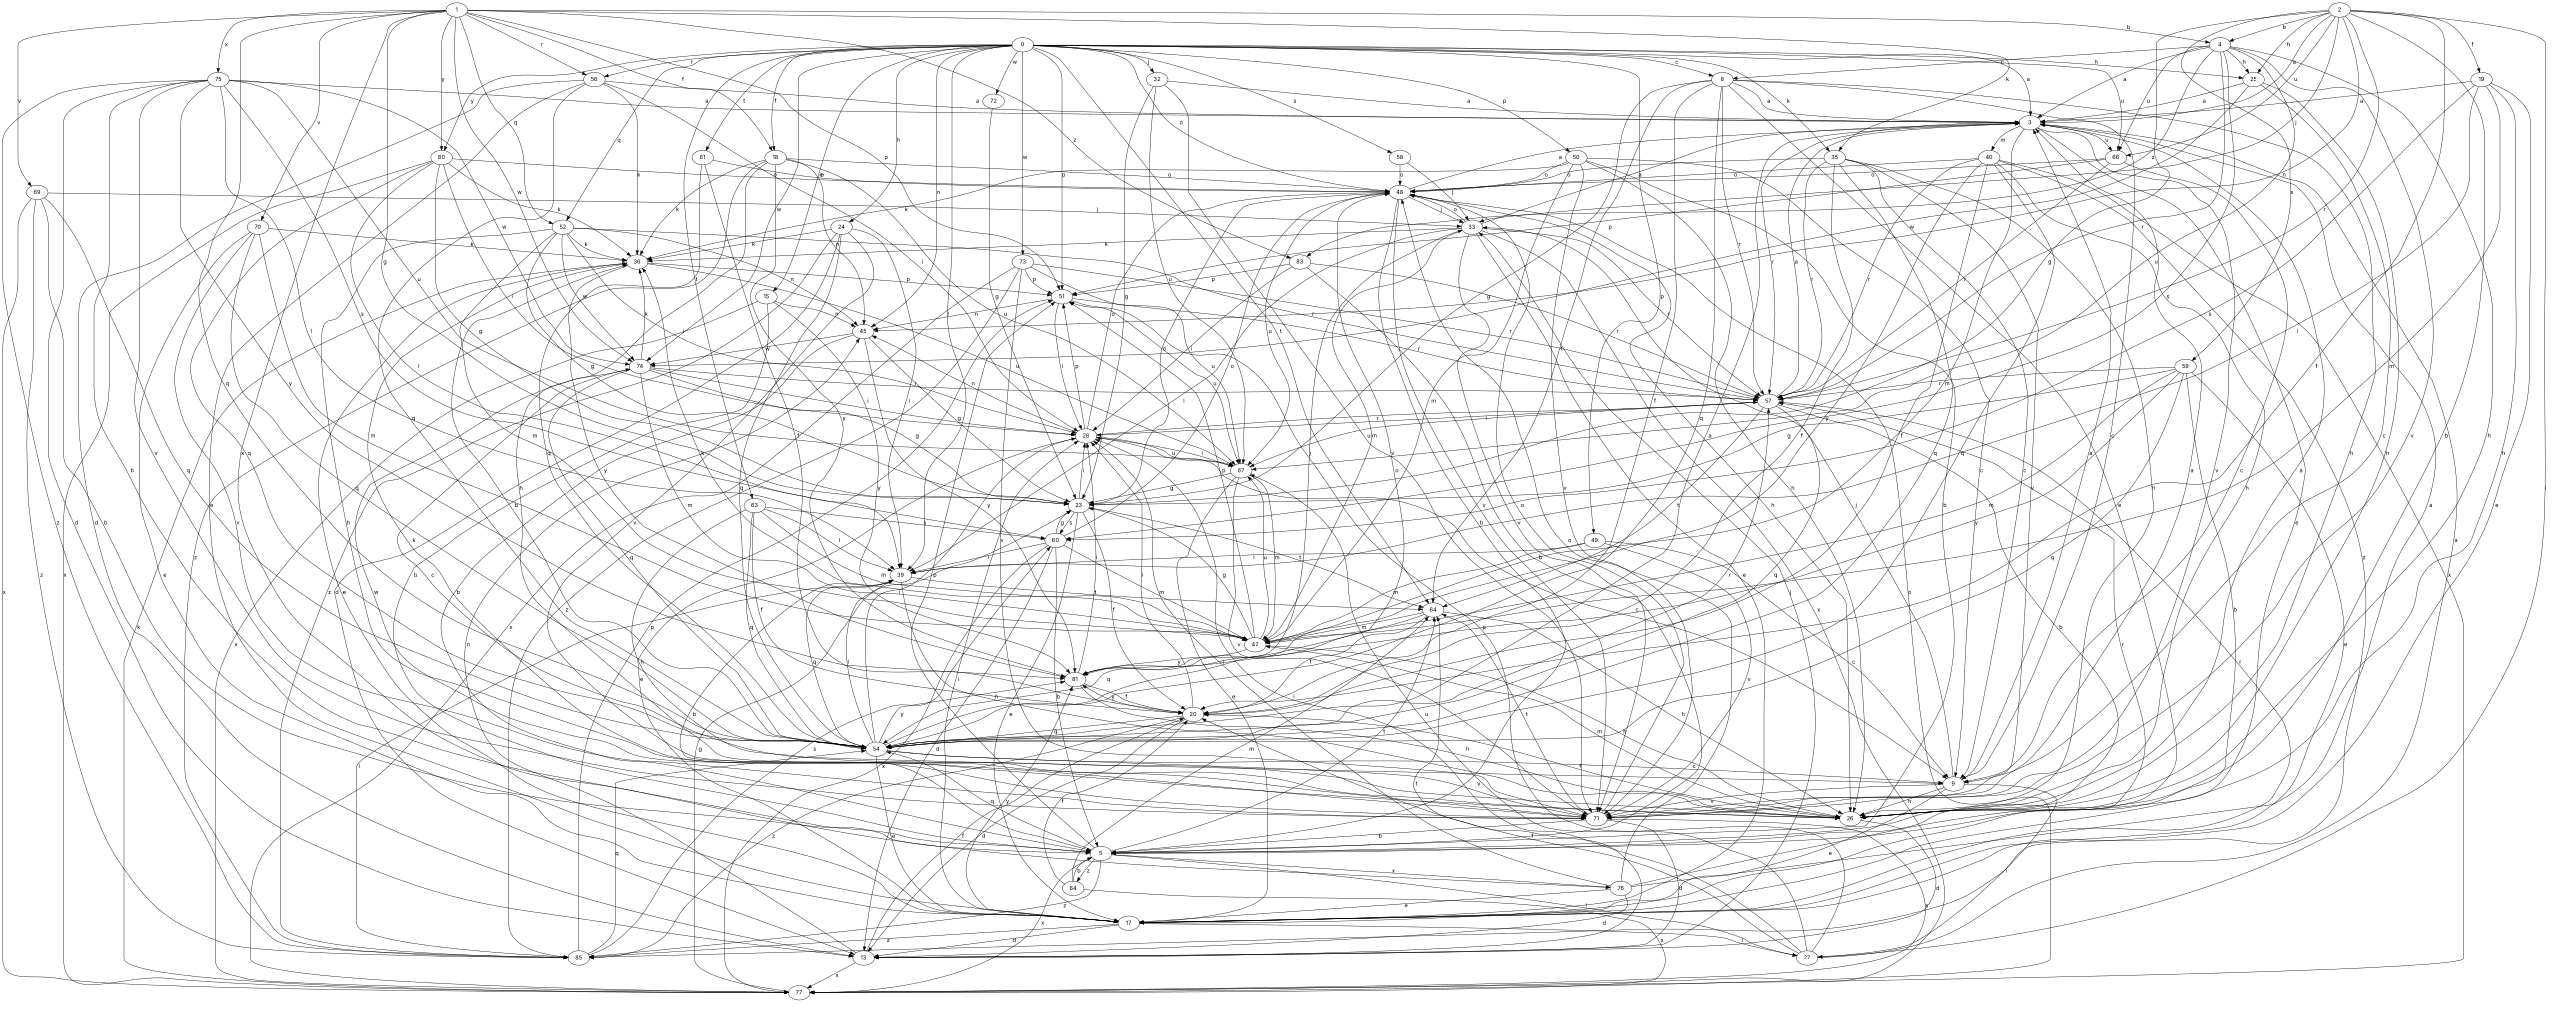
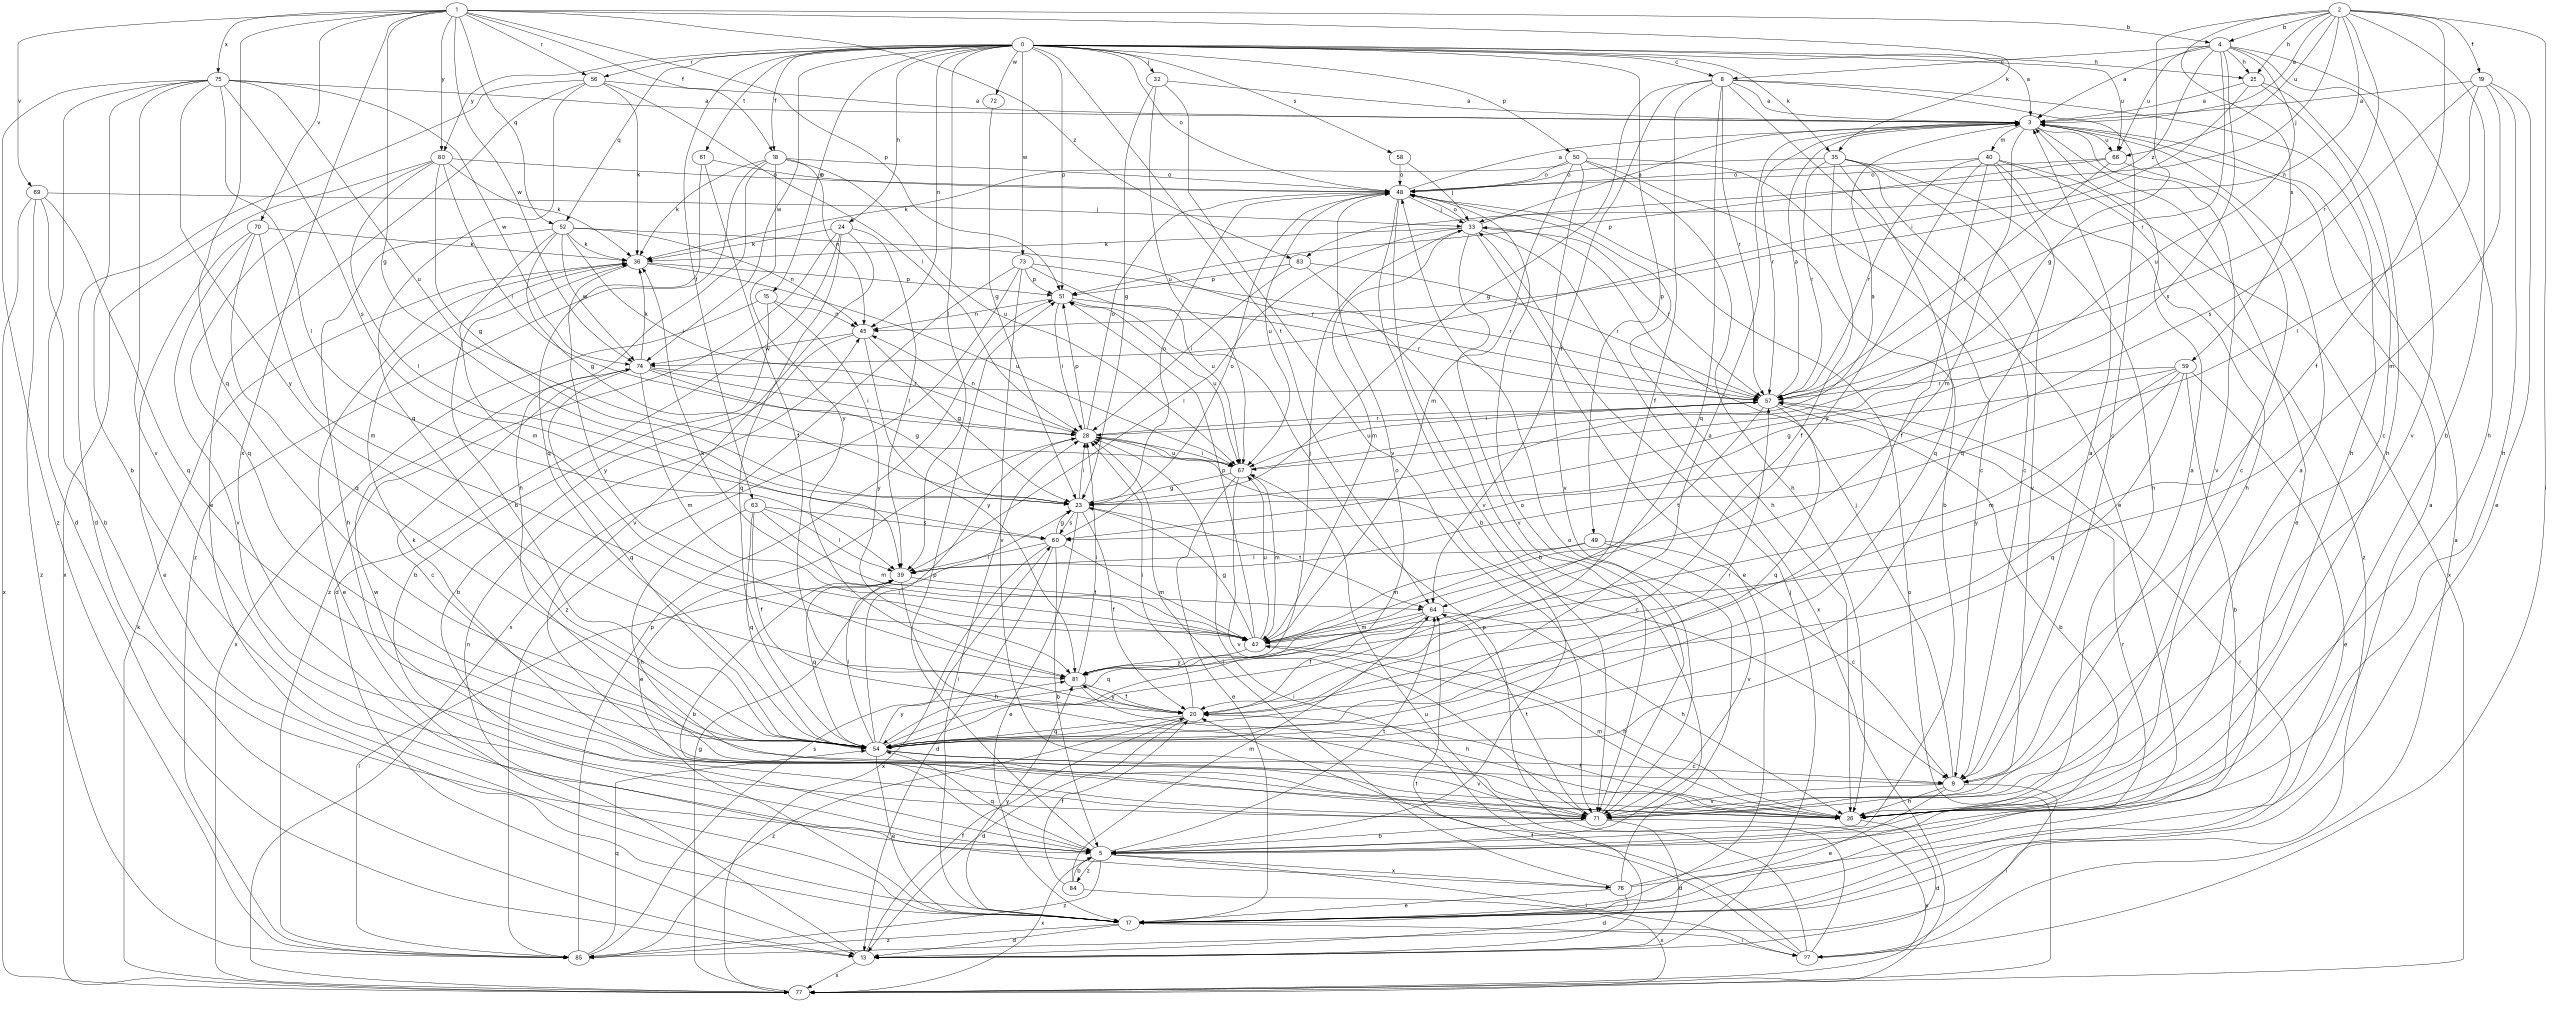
edge "25" -> "74": label "w" -> "i"
edge "67" -> "3": added, label "a"
